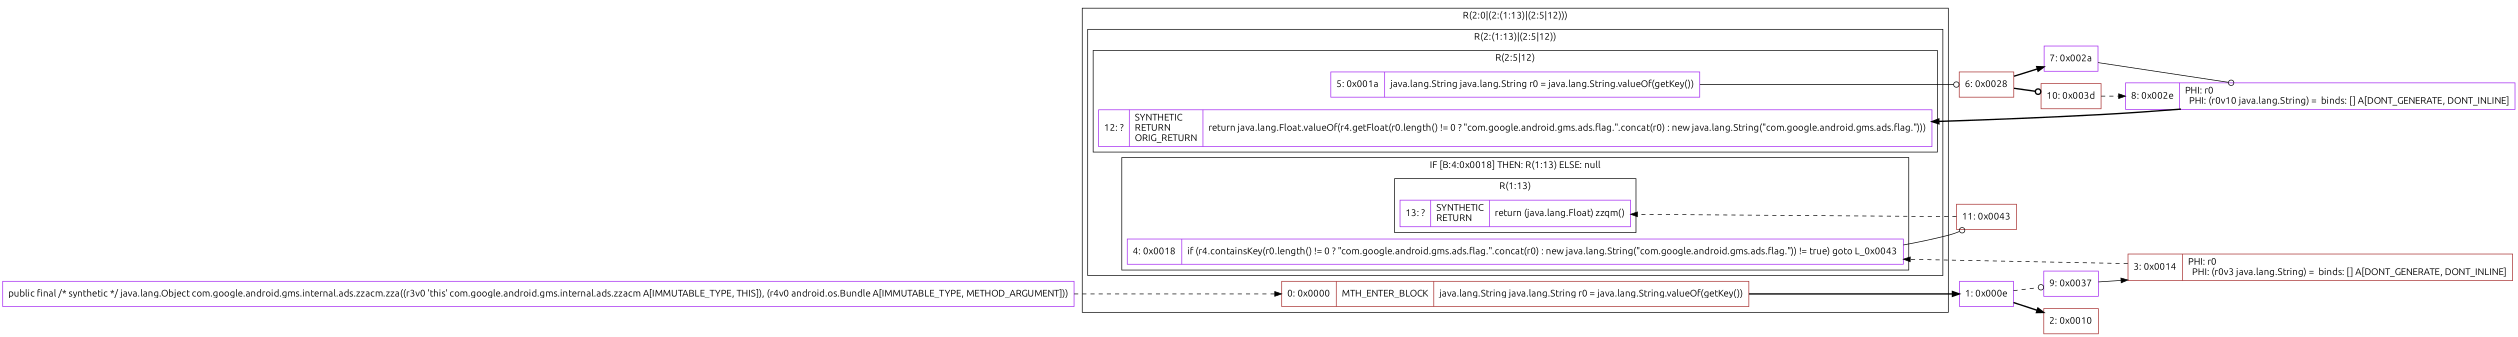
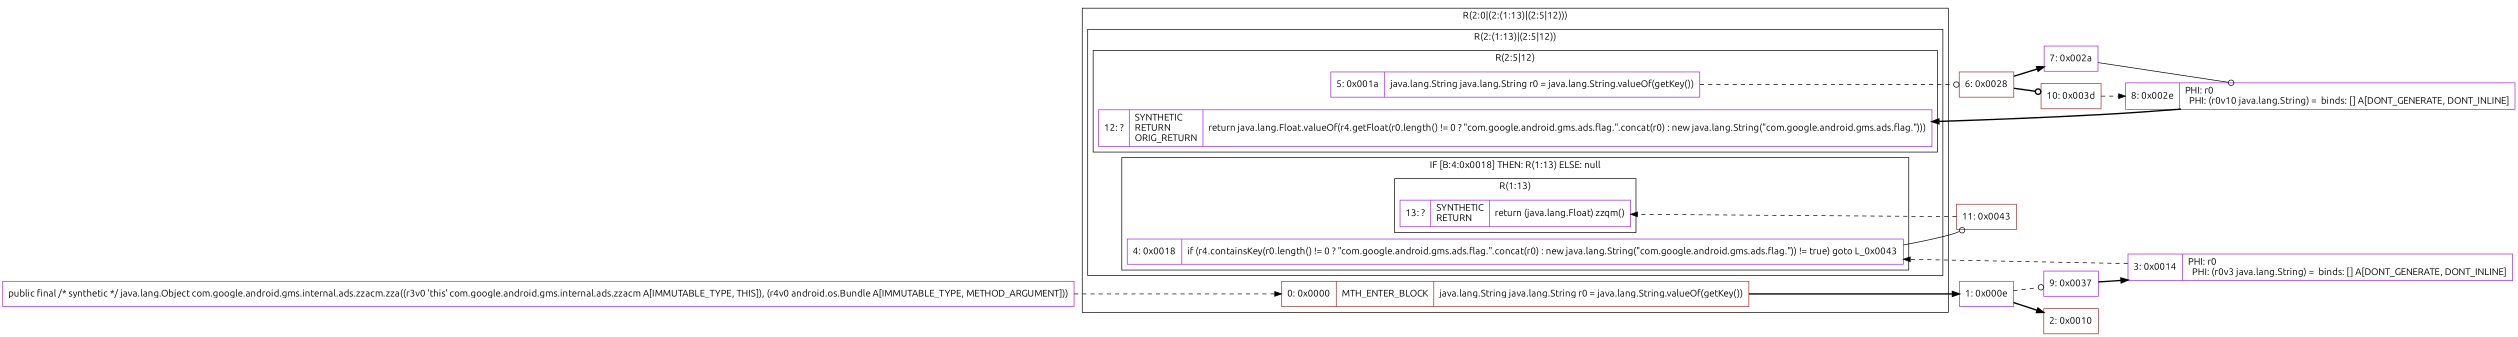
edge "5: 0x001a" -> "6: 0x0028": style solid -> dashed
node "3: 0x0014": color brown -> purple
edge "9: 0x0037" -> "3: 0x0014": style solid -> bold
